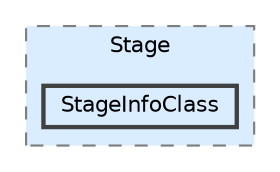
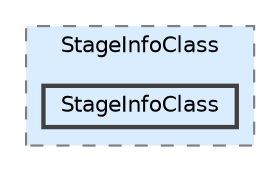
cluster "Stage": label "Stage" -> "StageInfoClass"
